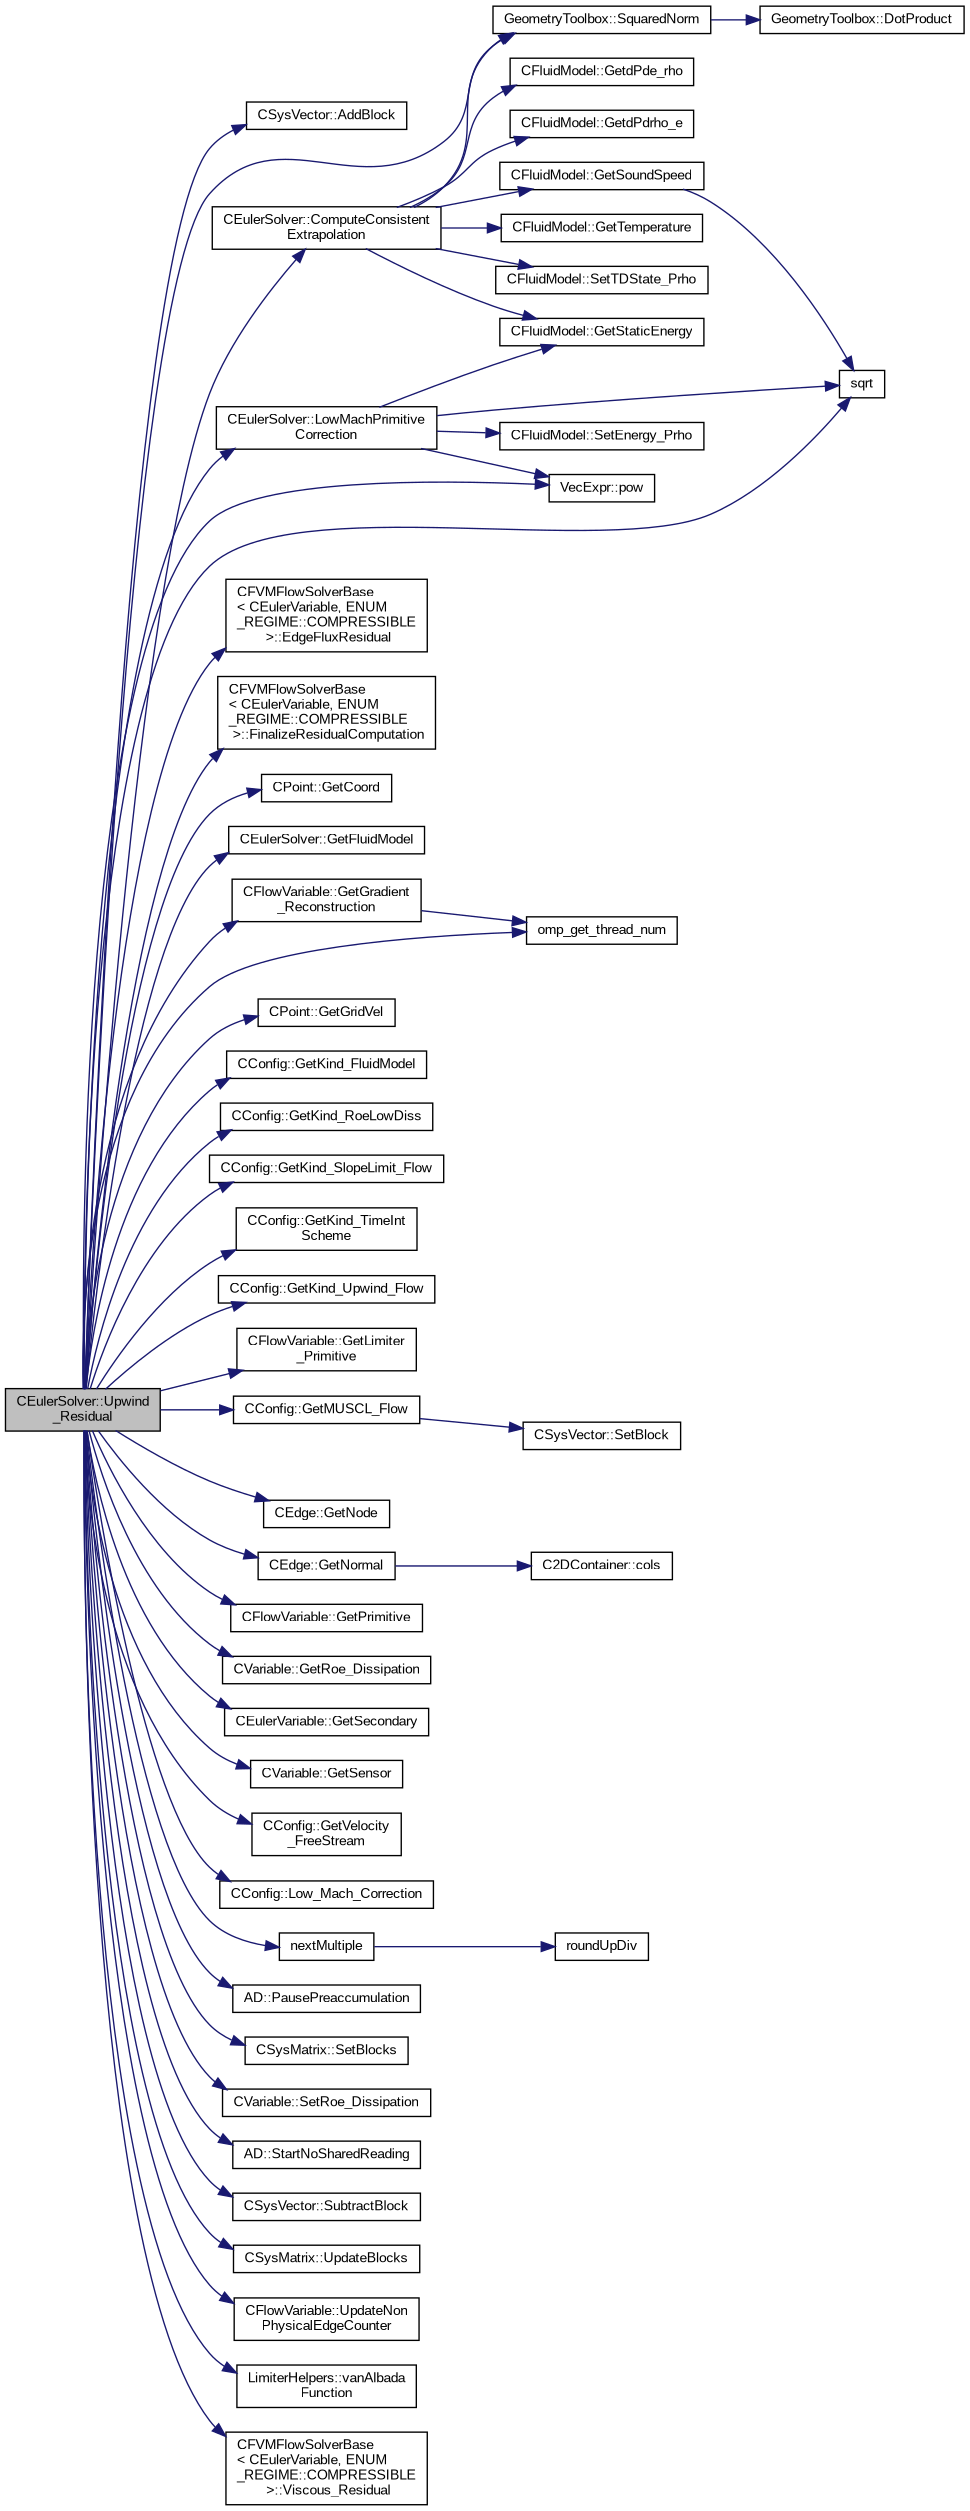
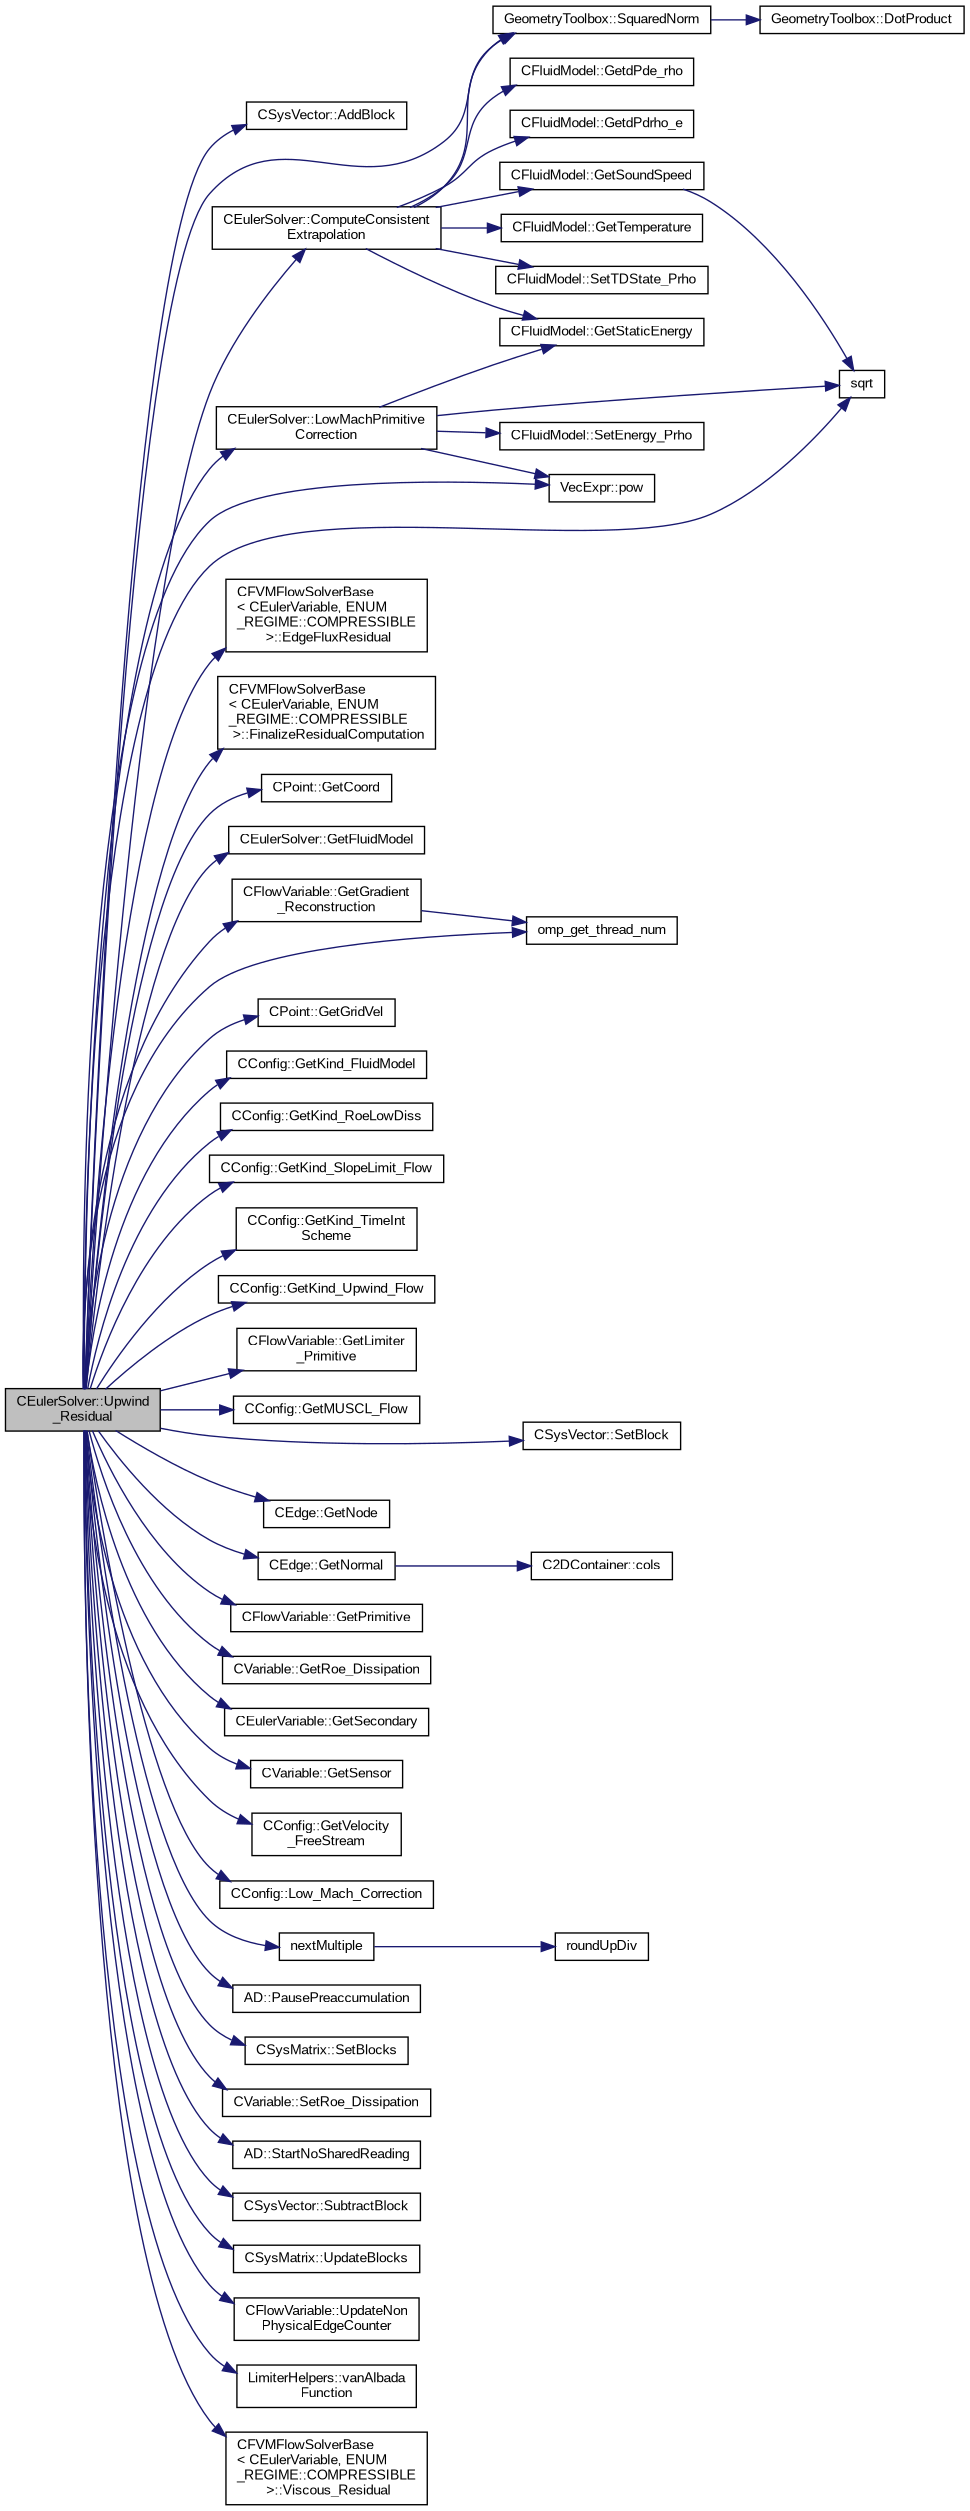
edge "CConfig::GetMUSCL_Flow" -> "CSysVector::SetBlock": now "CEulerSolver::Upwind _Residual" -> "CSysVector::SetBlock"
